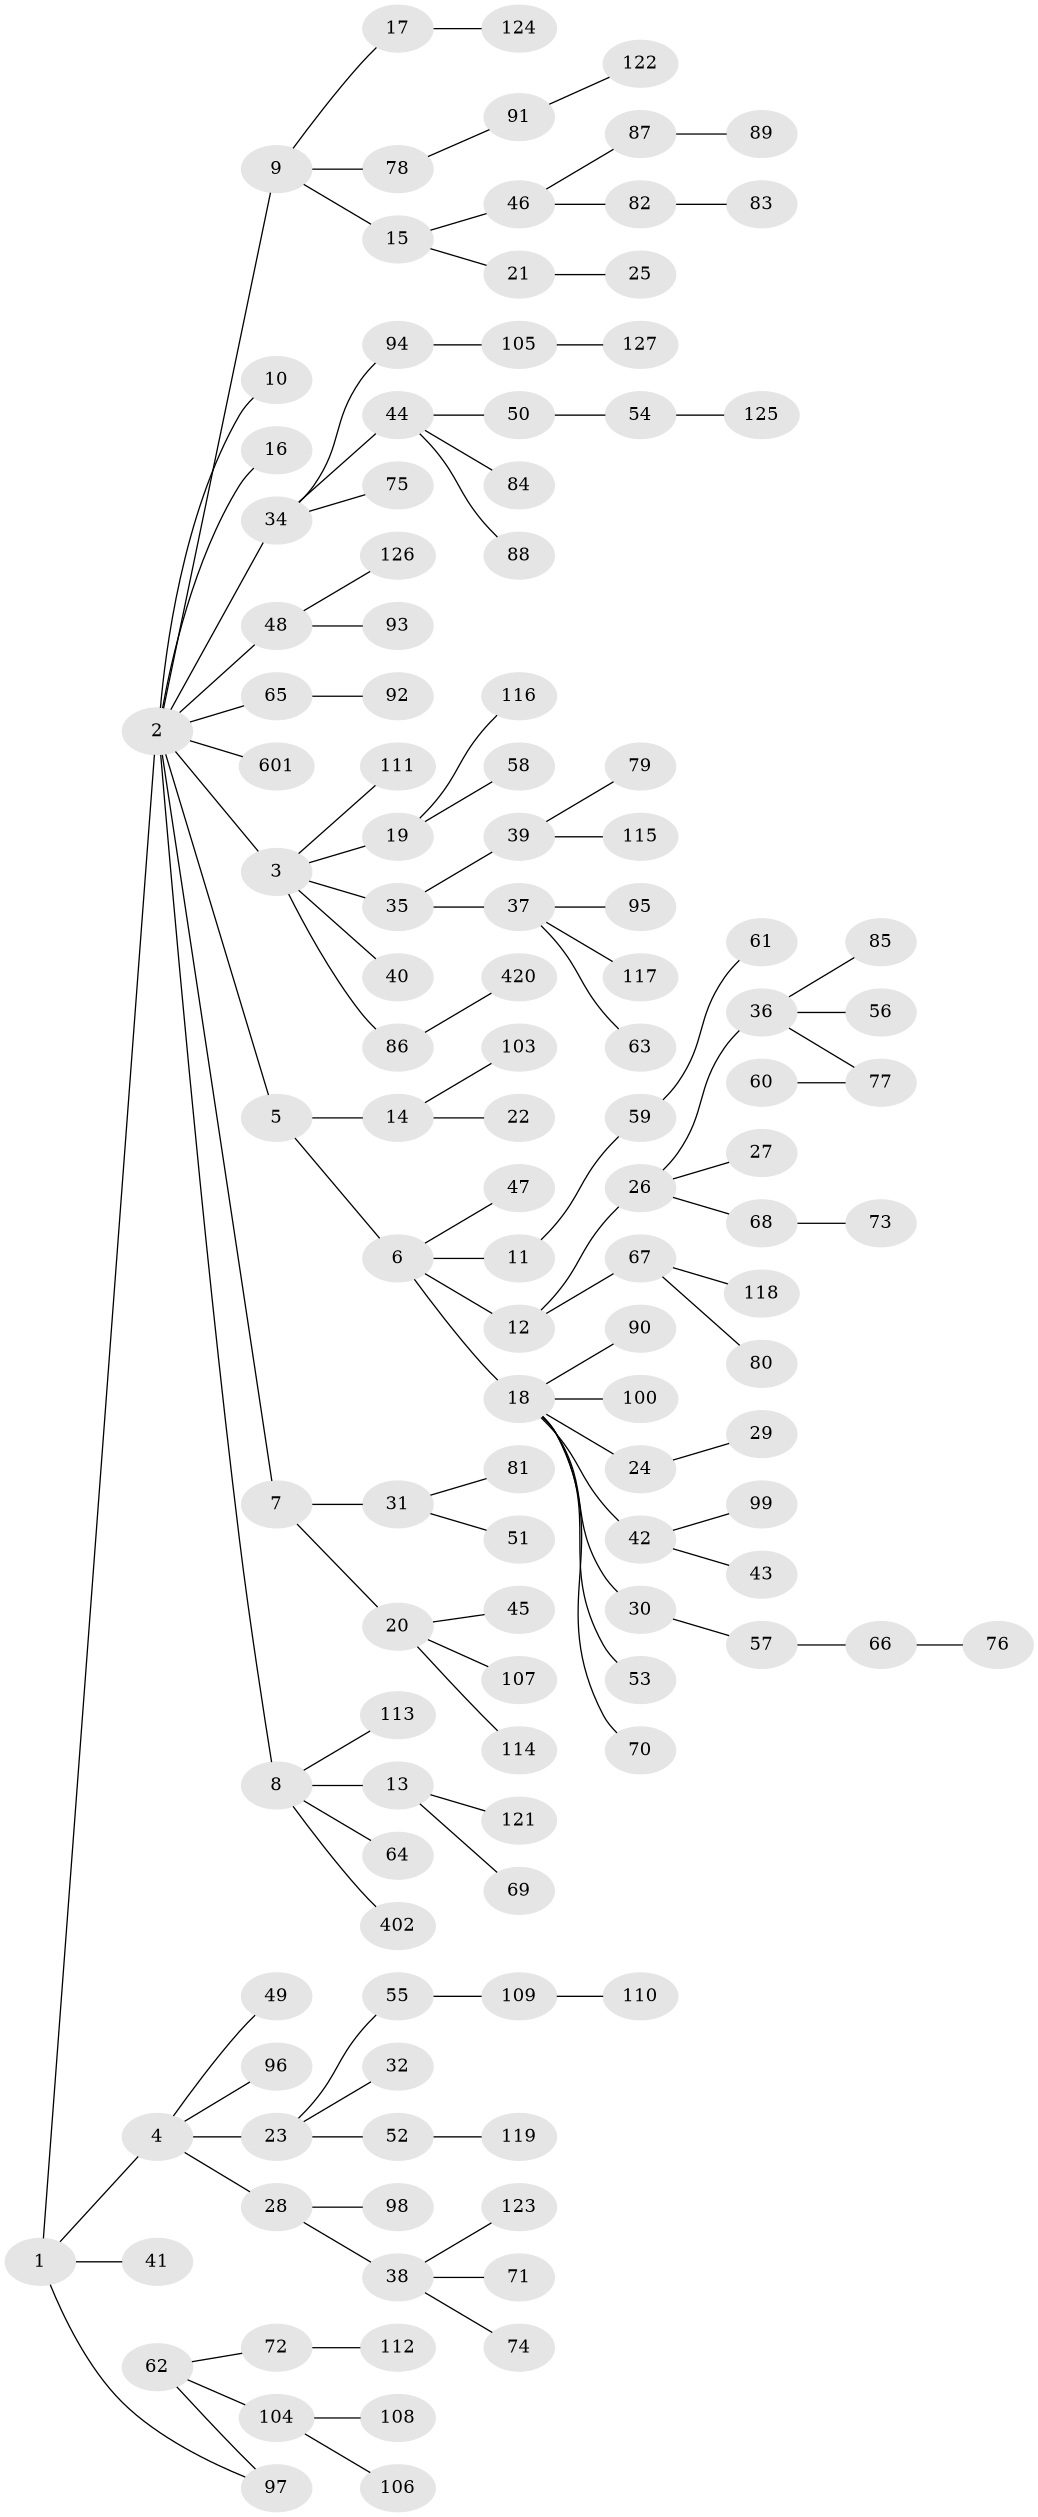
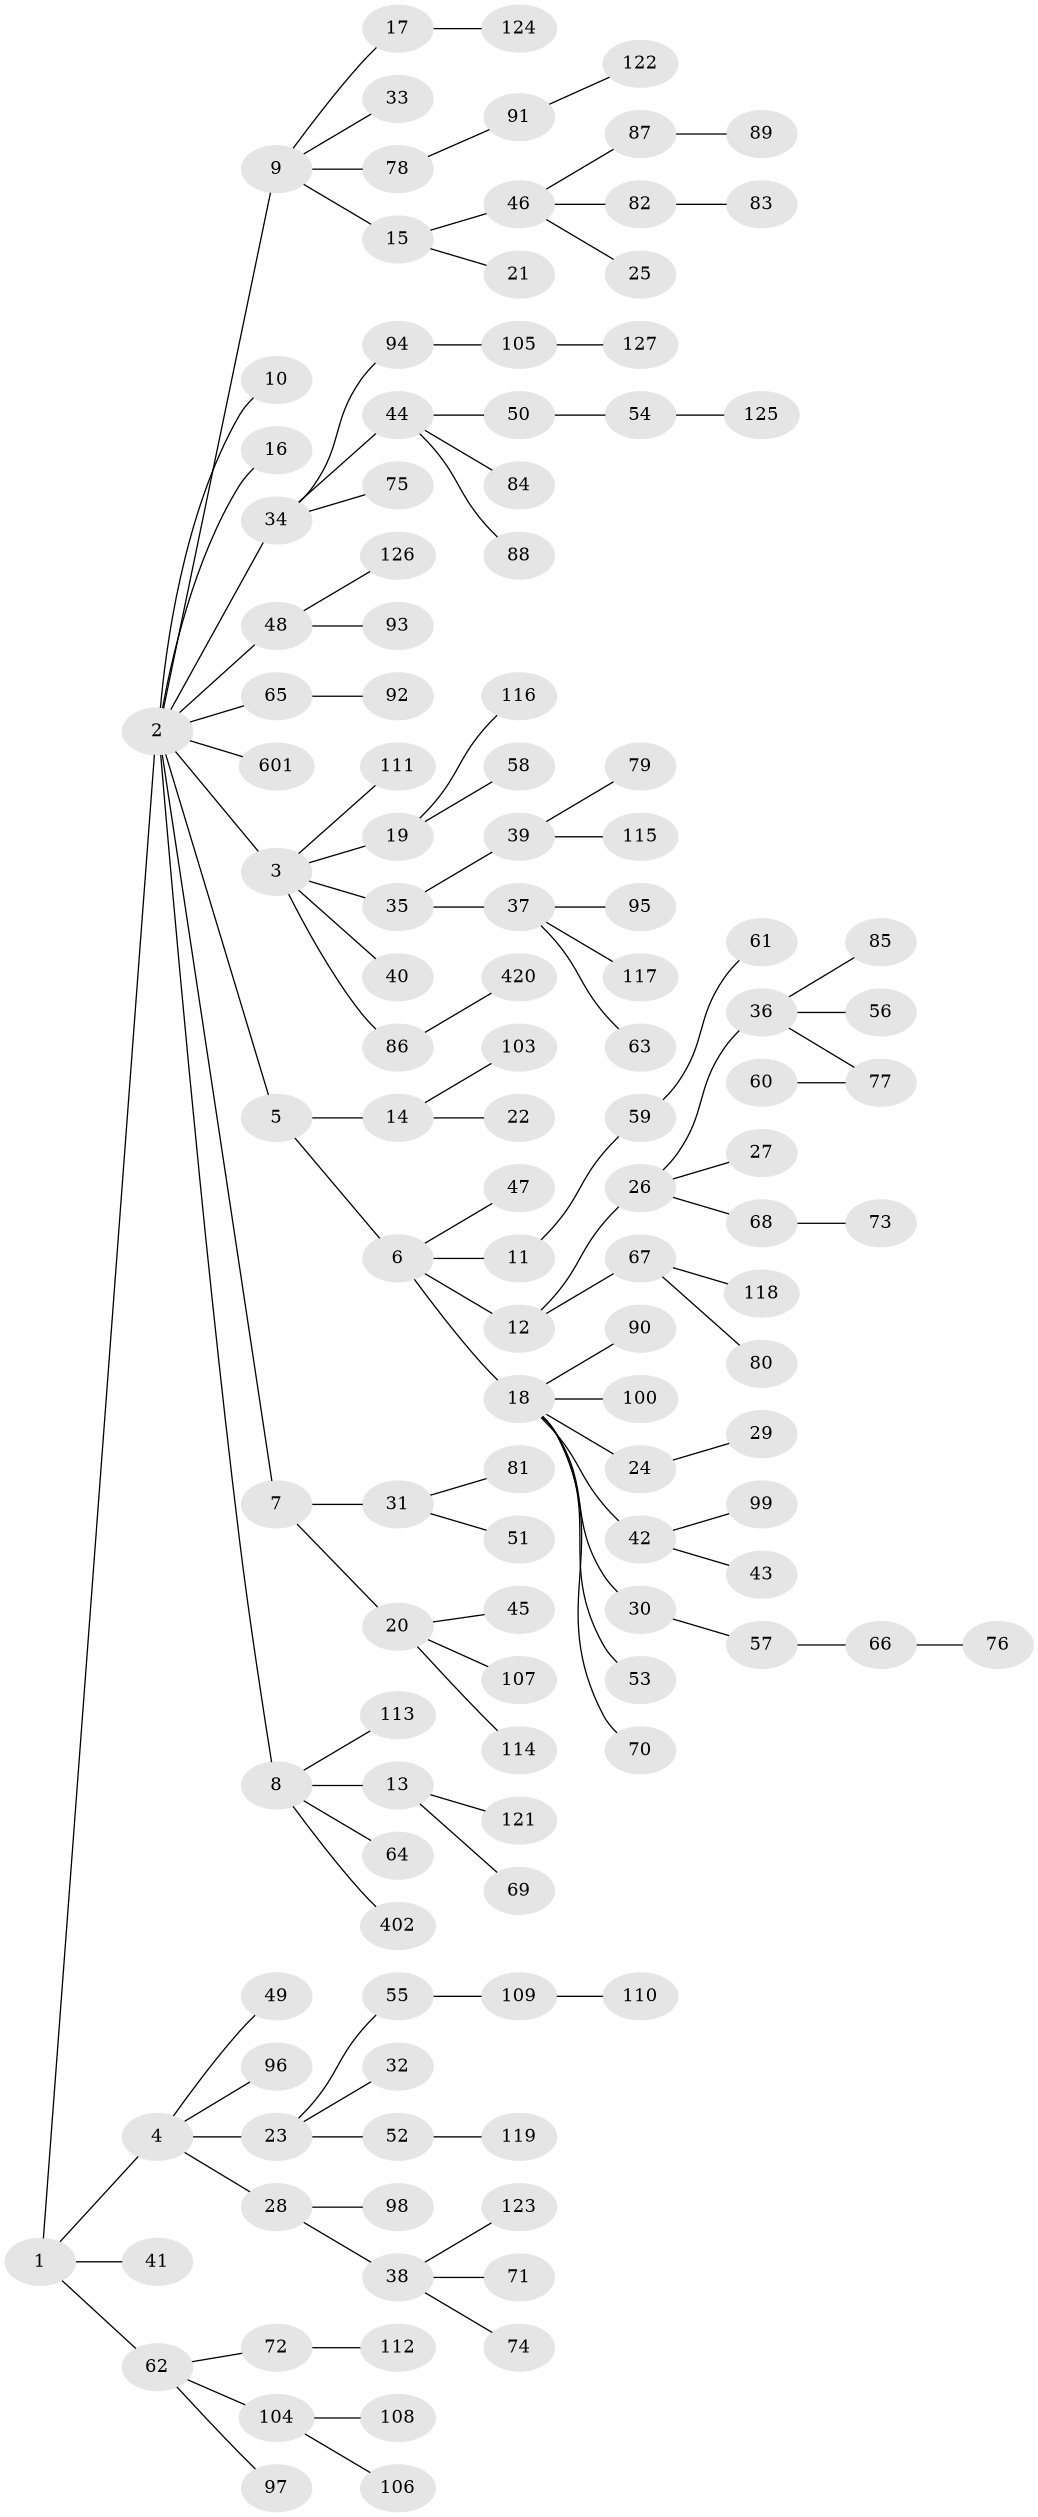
node "33": added
edge "21" -- "25": now "46" -- "25"
edge "1" -- "97": now "1" -- "62"
